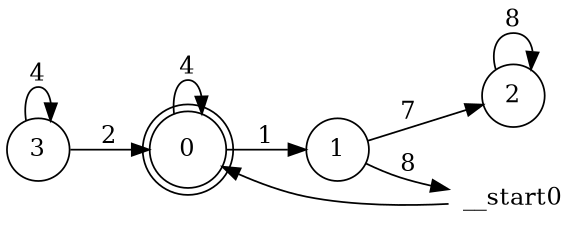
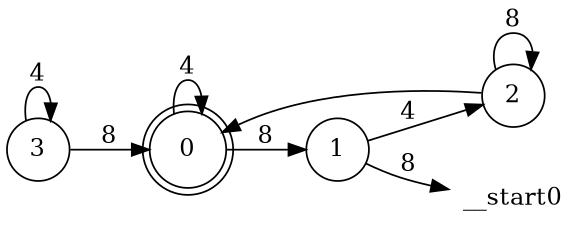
edge "1" -> "2": label "7" -> "4"
edge "3" -> "0": label "2" -> "8"
edge "0" -> "1": label "1" -> "8"
edge "__start0" -> "0": now "2" -> "0"
